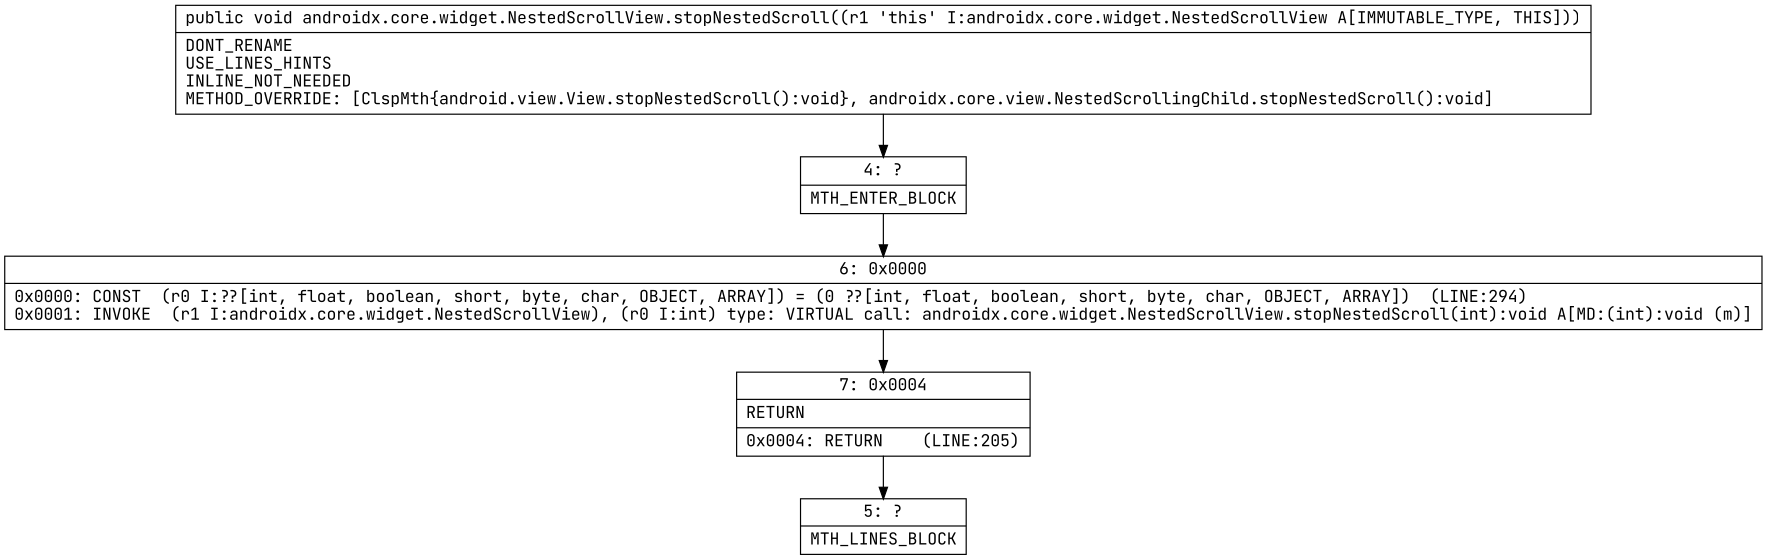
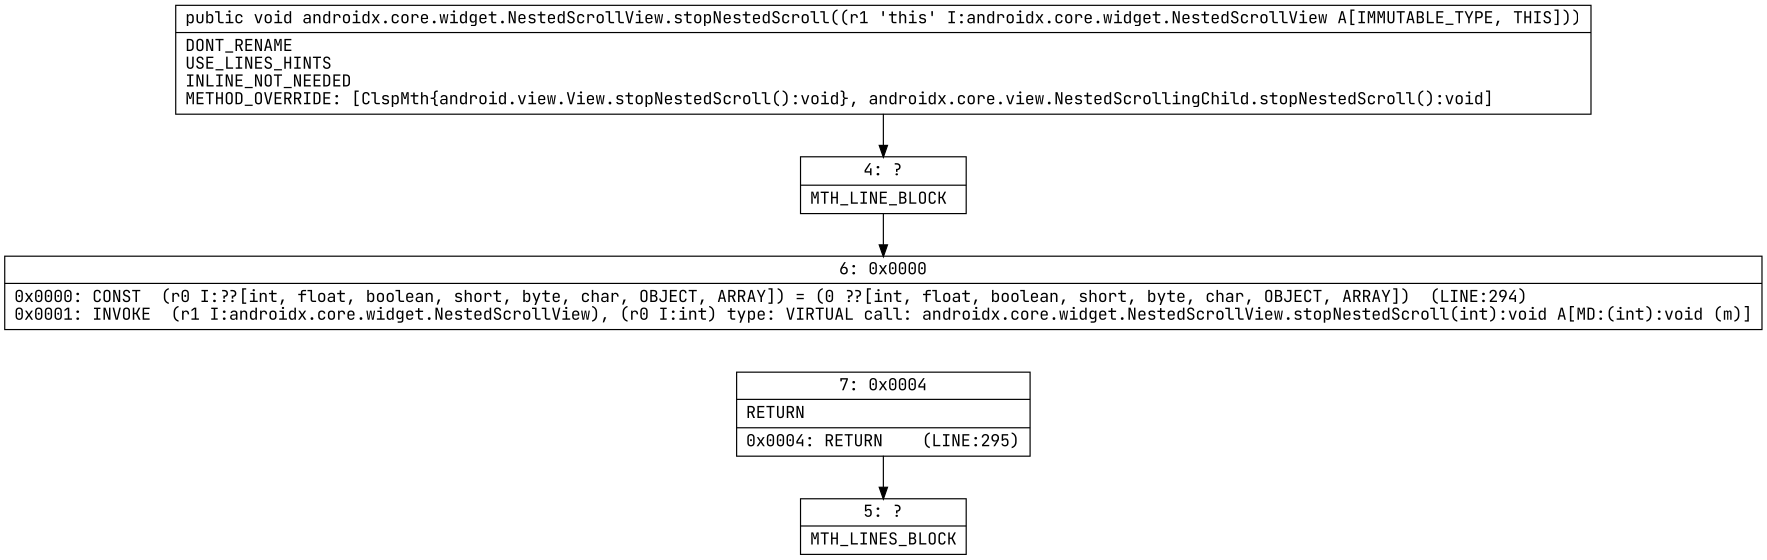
node "4: ?": text "MTH_ENTER_BLOCK" -> "MTH_LINE_BLOCK"
edge "6: 0x0000" -> "7: 0x0004": removed
node "7: 0x0004": text "0x0004: RETURN    (LINE:205)" -> "0x0004: RETURN    (LINE:295)"
